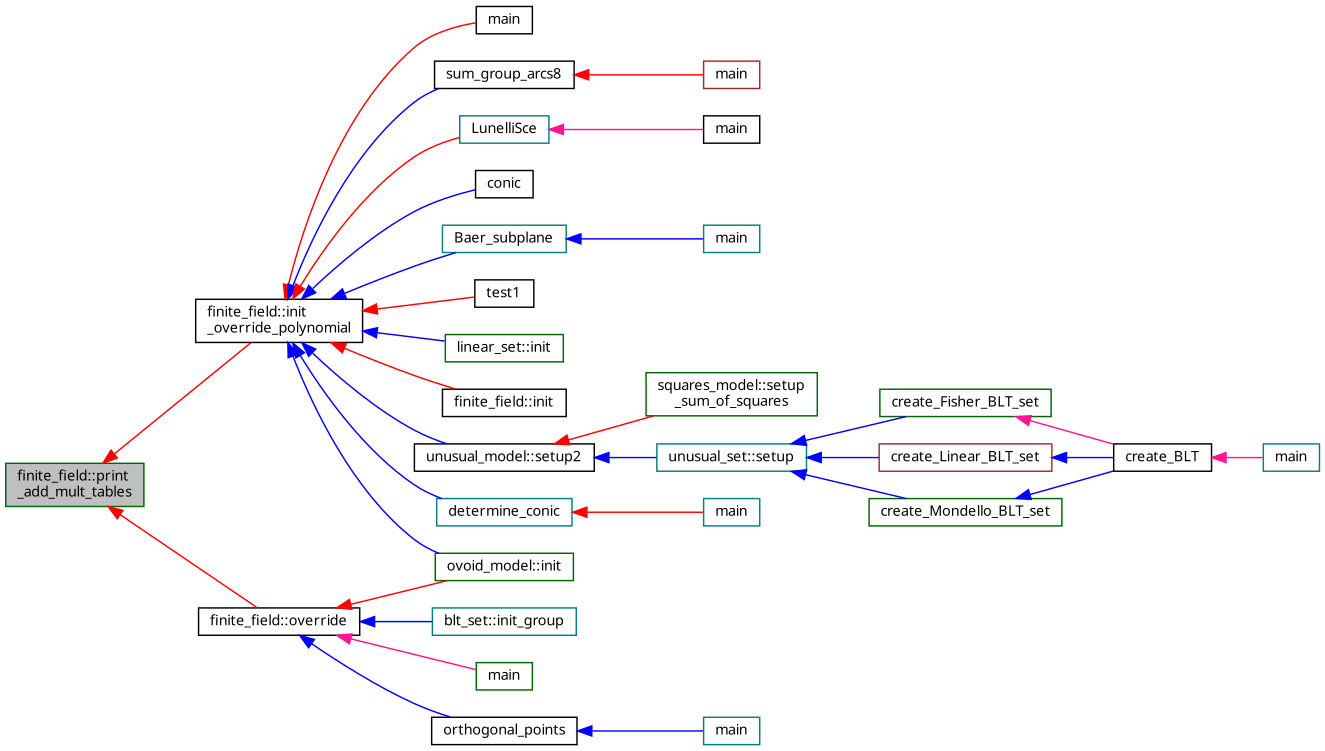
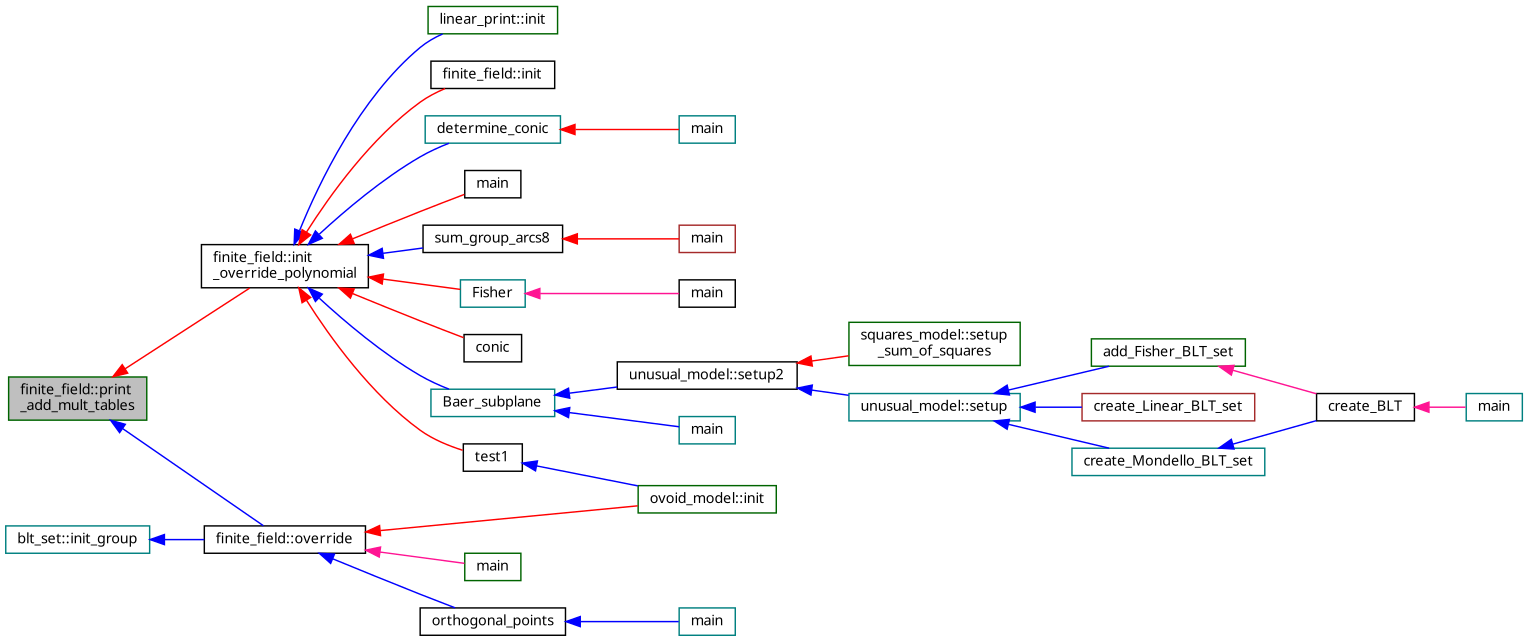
node "LunelliSce": label "LunelliSce" -> "Fisher"
edge "conic" -> "finite_field::init _override_polynomial": color blue -> red
node "linear_set::init": label "linear_set::init" -> "linear_print::init"
node "create_Fisher_BLT_set": label "create_Fisher_BLT_set" -> "add_Fisher_BLT_set"
edge "unusual_model::setup2" -> "finite_field::init _override_polynomial": now "unusual_model::setup2" -> "Baer_subplane"
node "unusual_set::setup": label "unusual_set::setup" -> "unusual_model::setup"
edge "create_BLT" -> "create_Linear_BLT_set": removed
edge "ovoid_model::init" -> "finite_field::init _override_polynomial": now "ovoid_model::init" -> "test1"
node "create_Mondello_BLT_set": color darkgreen -> teal
edge "finite_field::override" -> "finite_field::print _add_mult_tables": color red -> blue
edge "blt_set::init_group" -> "finite_field::override": reversed
